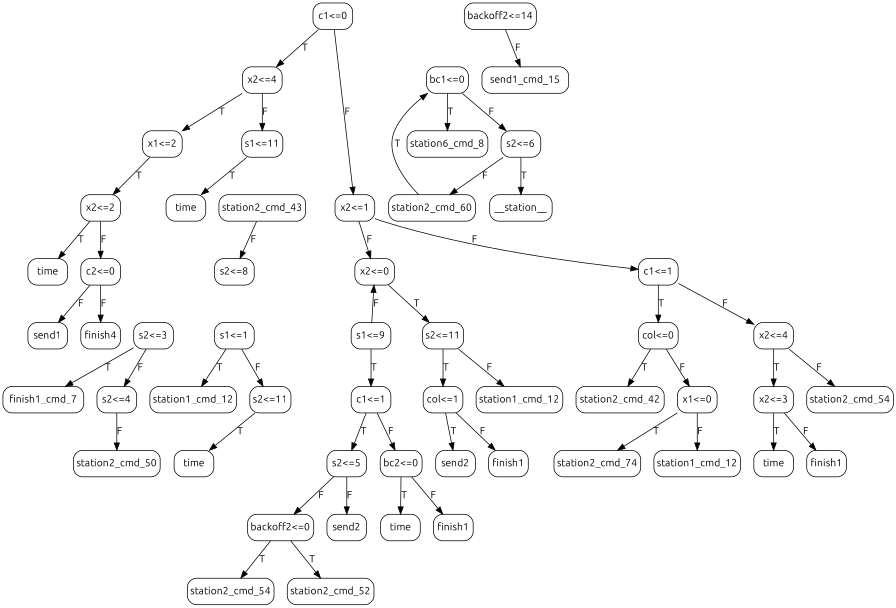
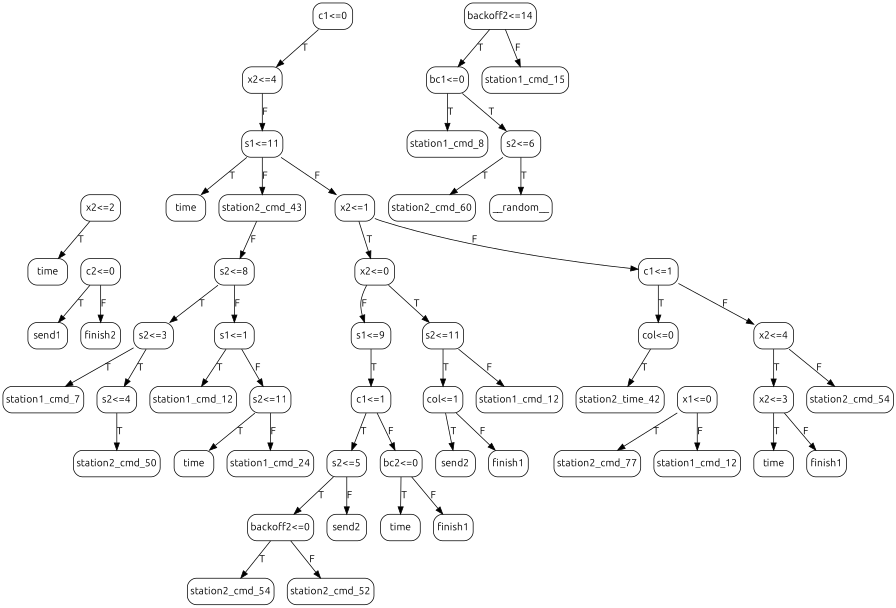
node "send1_cmd_15": label "send1_cmd_15" -> "station1_cmd_15"
edge "c1<=0" -> "x2<=1": now "s1<=11" -> "x2<=1"
edge "bc1<=0" -> "s2<=6": label "F" -> "T"
node "x1<=2": removed
node "station6_cmd_8": label "station6_cmd_8" -> "station1_cmd_8"
edge "station2_cmd_60" -> "bc1<=0": now "backoff2<=14" -> "bc1<=0"
edge "s1<=11" -> "station2_cmd_43": added, label "F"
edge "s2<=6" -> "station2_cmd_60": label "F" -> "T"
node "__station__": label "__station__" -> "__random__"
edge "x2<=2" -> "c2<=0": removed, label "F"
edge "x2<=1" -> "x2<=0": label "F" -> "T"
edge "s2<=8" -> "s1<=1": added, label "F"
edge "s2<=8" -> "s2<=3": added, label "T"
edge "c2<=0" -> "send1": label "F" -> "T"
edge "s1<=9" -> "x2<=0": reversed
node "finish4": label "finish4" -> "finish2"
edge "col<=0" -> "x1<=0": removed, label "F"
edge "s2<=3" -> "s2<=4": label "F" -> "T"
node "finish1_cmd_7": label "finish1_cmd_7" -> "station1_cmd_7"
node "station2_cmd_42": label "station2_cmd_42" -> "station2_time_42"
edge "s2<=4" -> "station2_cmd_50": label "F" -> "T"
node "station1_cmd_24": added
node "station2_cmd_74": label "station2_cmd_74" -> "station2_cmd_77"
edge "s2<=5" -> "backoff2<=0": label "F" -> "T"
edge "backoff2<=0" -> "station2_cmd_52": label "T" -> "F"
